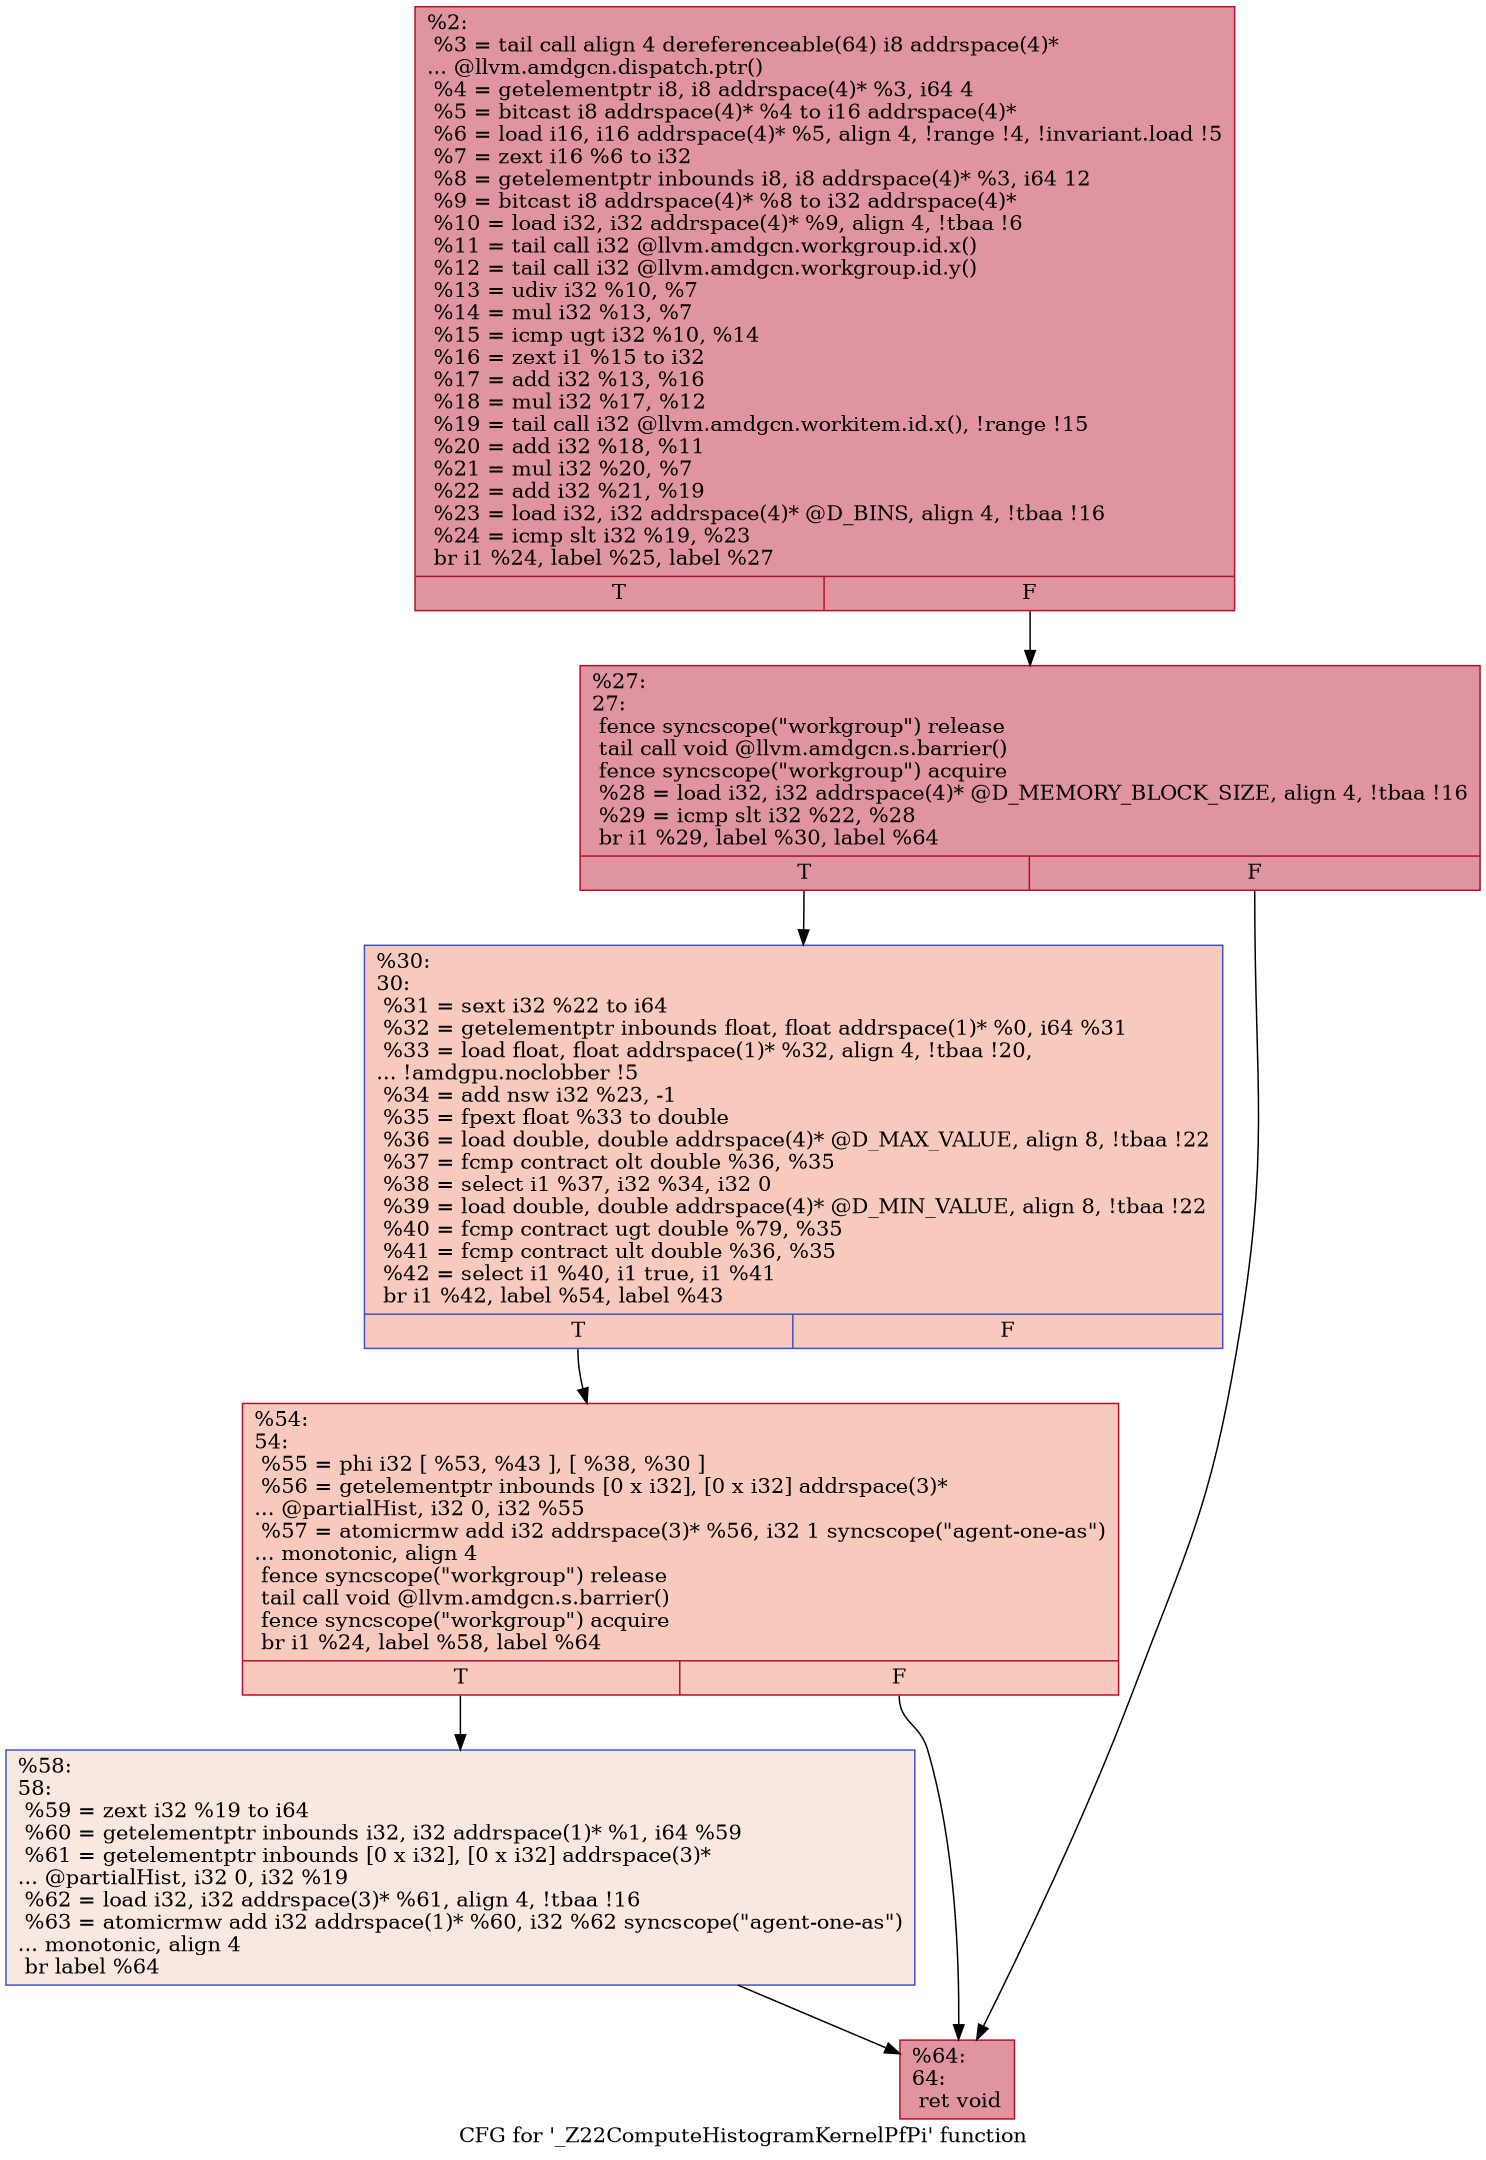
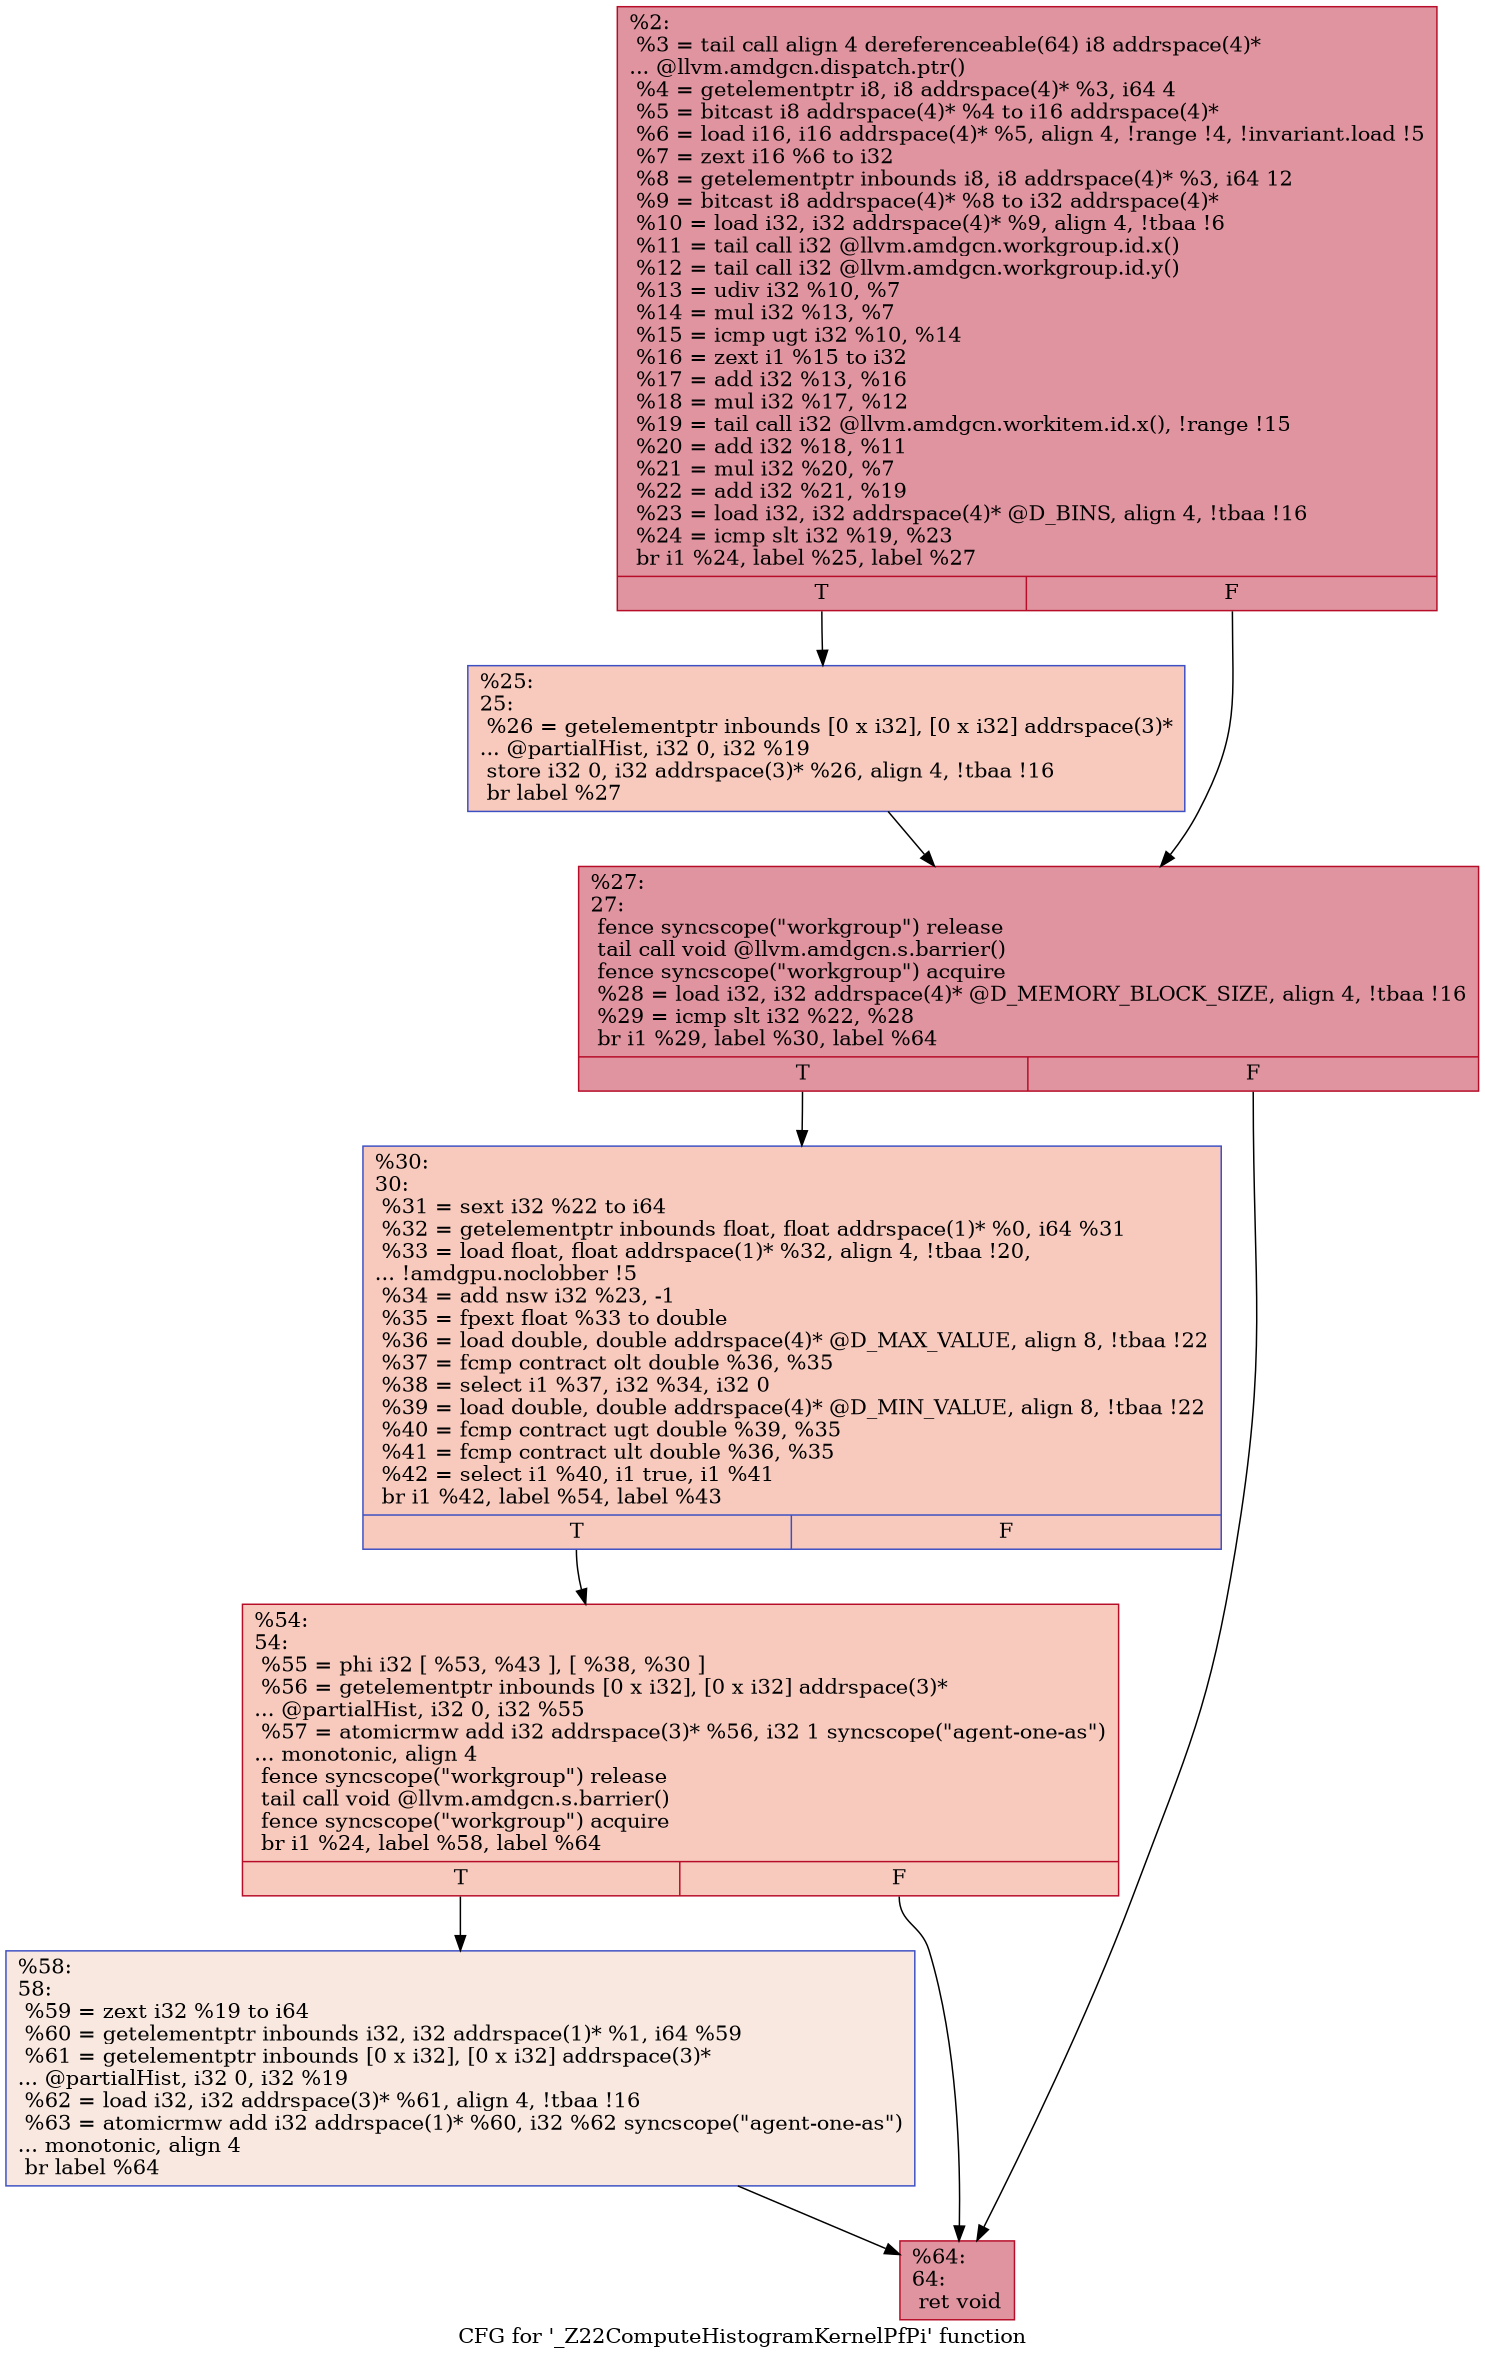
node "%25:": added
node "%30:": text "%40 = fcmp contract ugt double %79, %35" -> "%40 = fcmp contract ugt double %39, %35"
